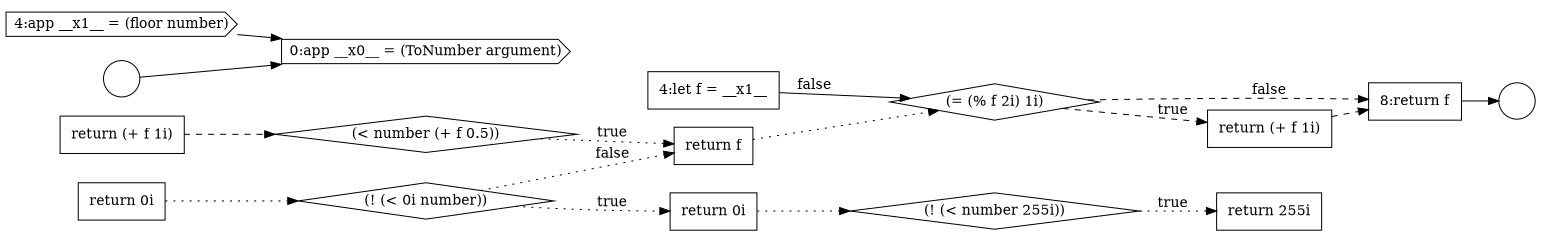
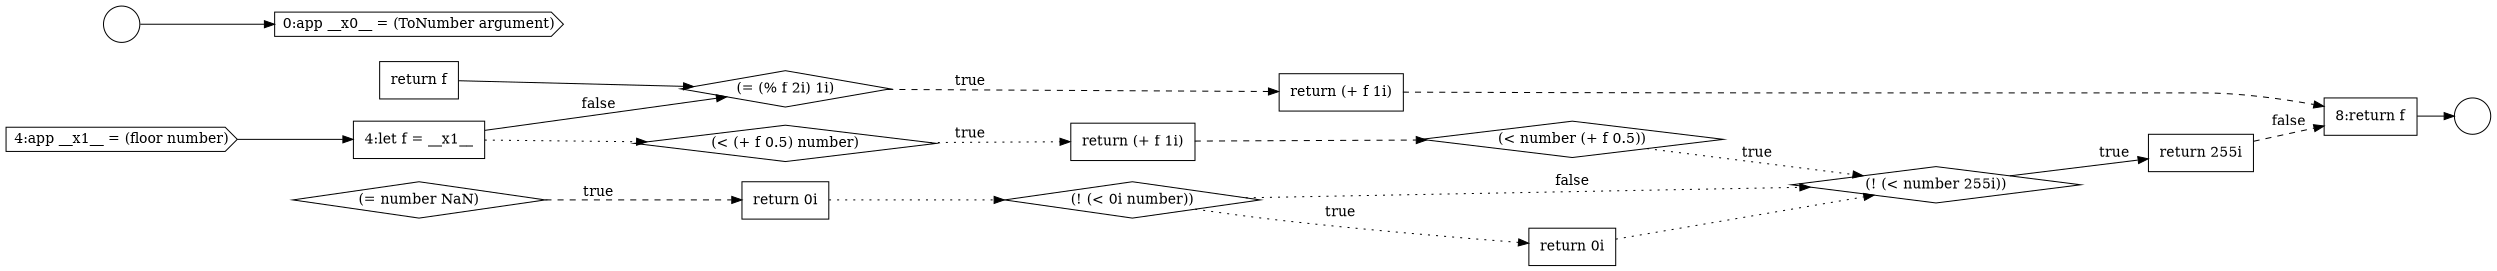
edge "4:app __x1__ = (floor number)" -> "0:app __x0__ = (ToNumber argument)": now "4:app __x1__ = (floor number)" -> "4:let f = __x1__"
edge "(= (% f 2i) 1i)" -> "8:return f": now "return 255i" -> "8:return f"
edge "return f" -> "(= (% f 2i) 1i)": style dotted -> solid
edge "(< number (+ f 0.5))" -> "return f": now "(< number (+ f 0.5))" -> "(! (< number 255i))"
node "(< (+ f 0.5) number)": added
edge "(! (< 0i number))" -> "return f": now "(! (< 0i number))" -> "(! (< number 255i))"
node "(= number NaN)": added
edge "(! (< number 255i))" -> "return 255i": style dotted -> solid
